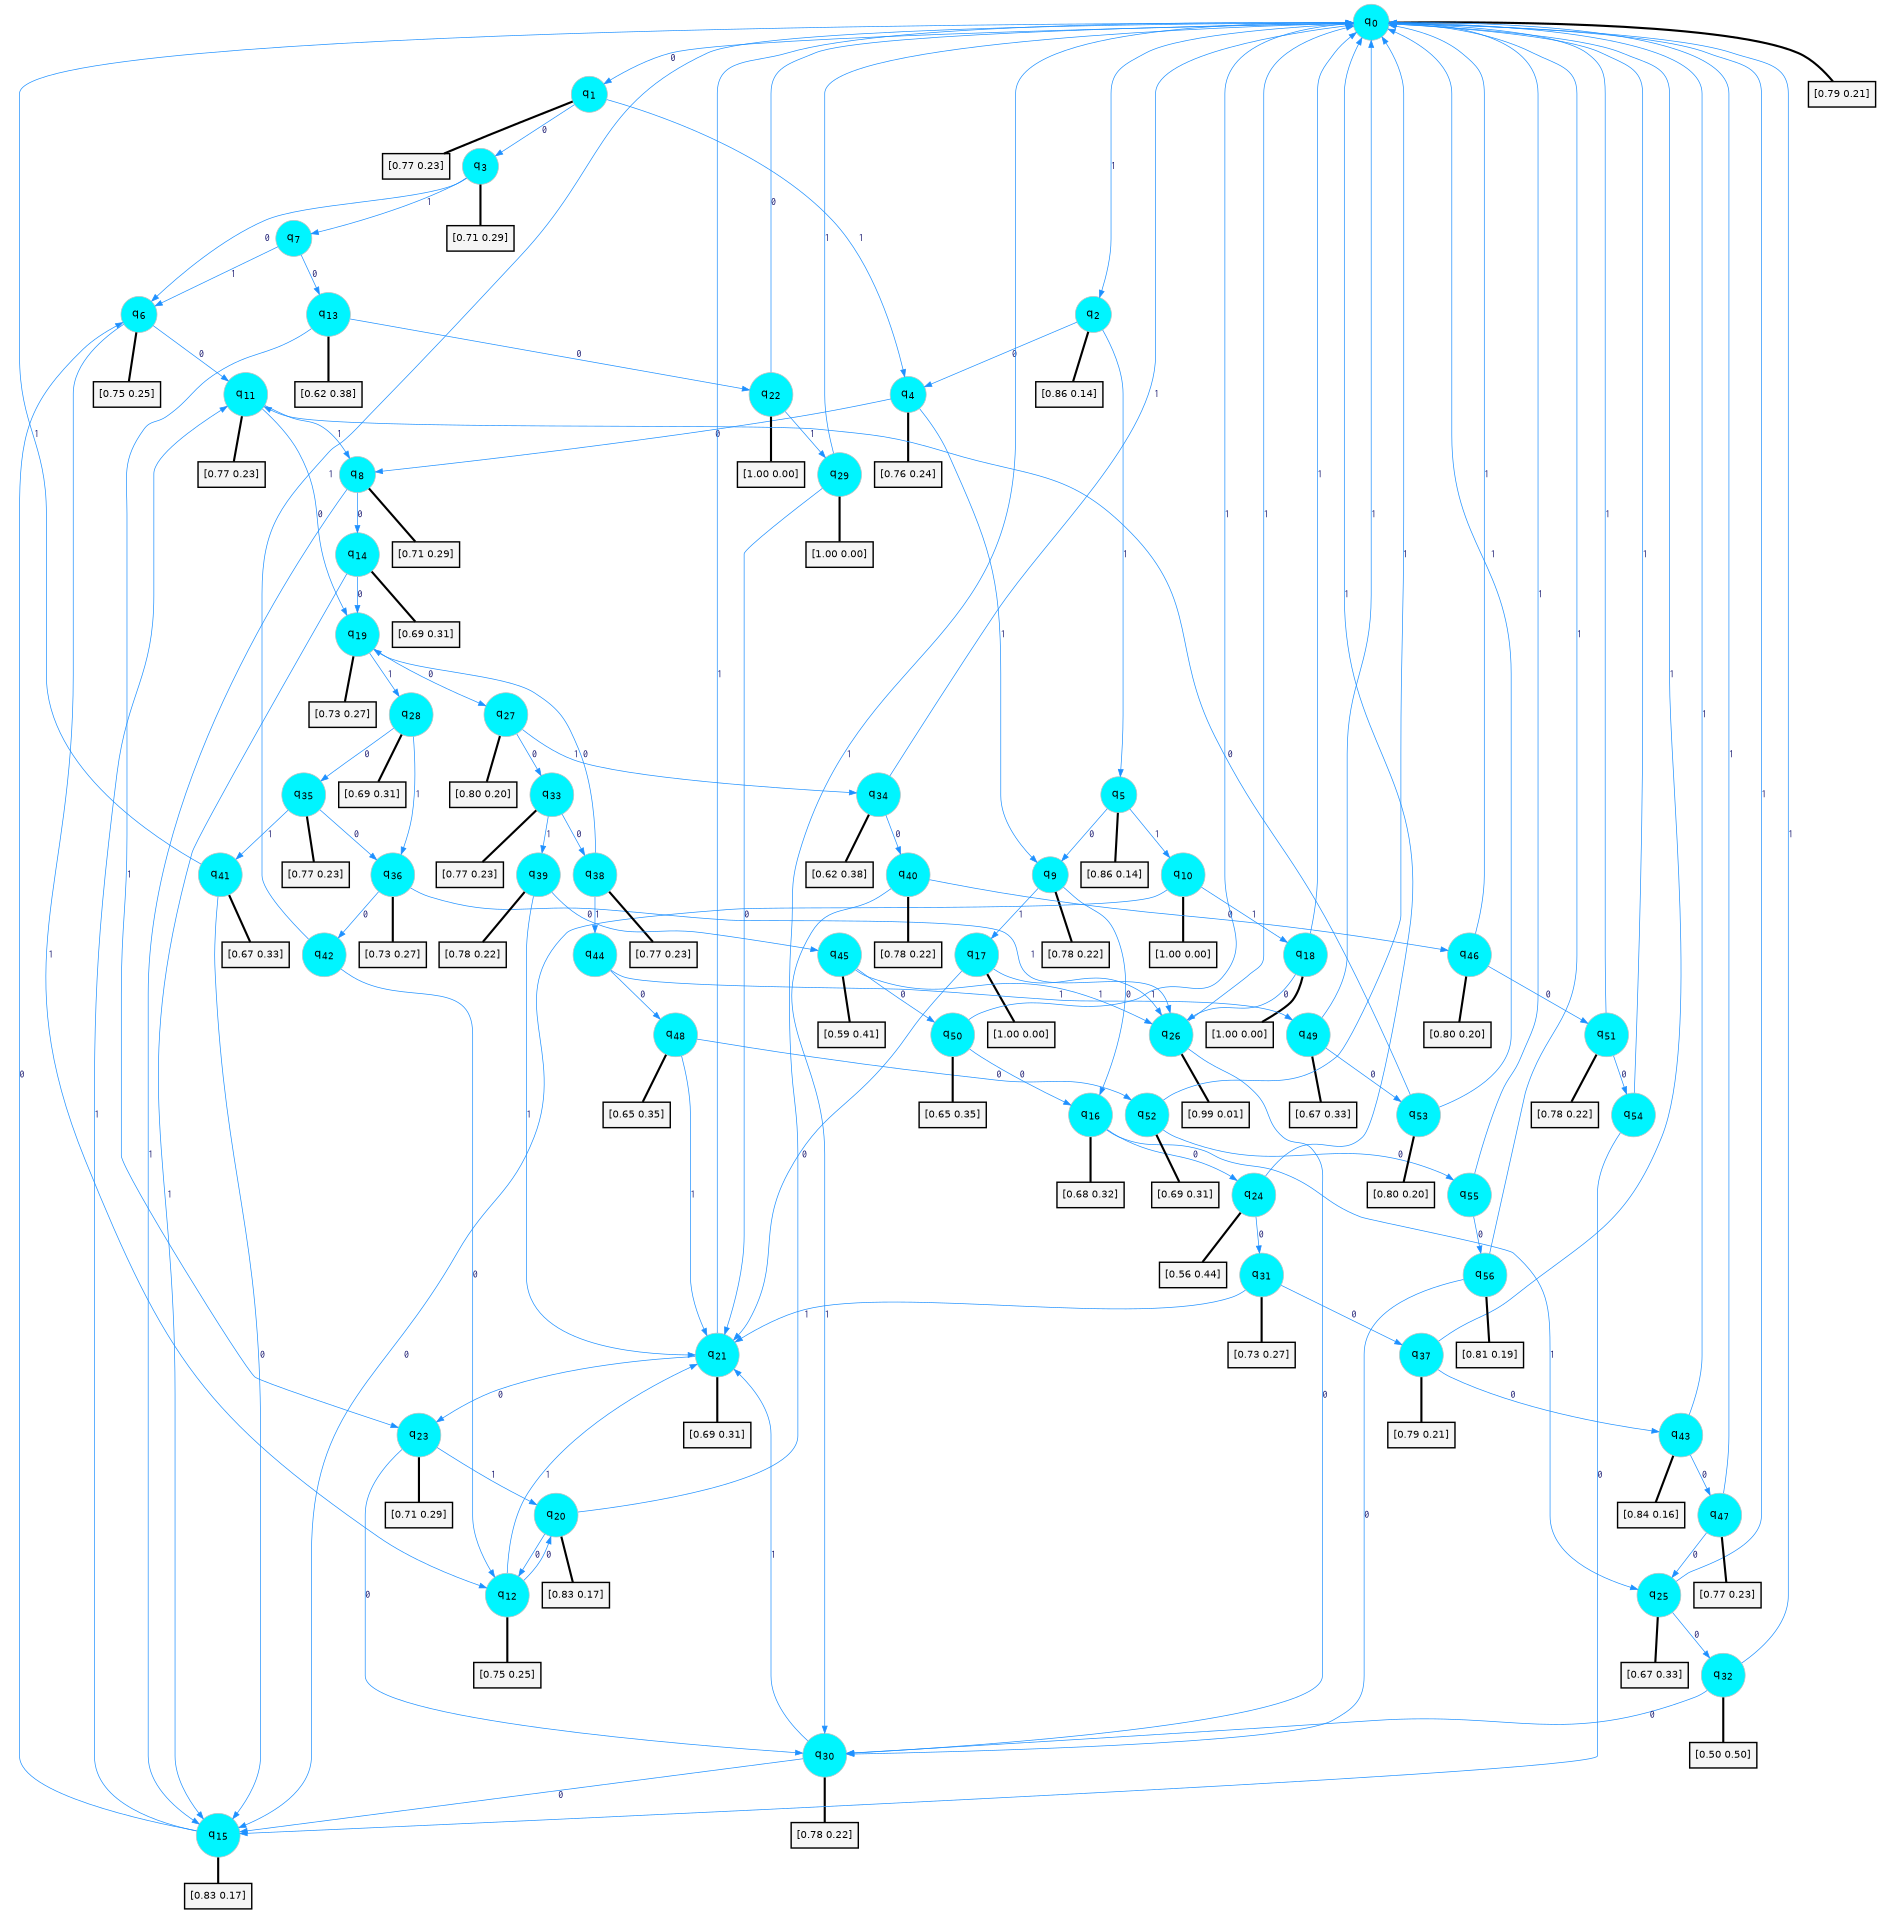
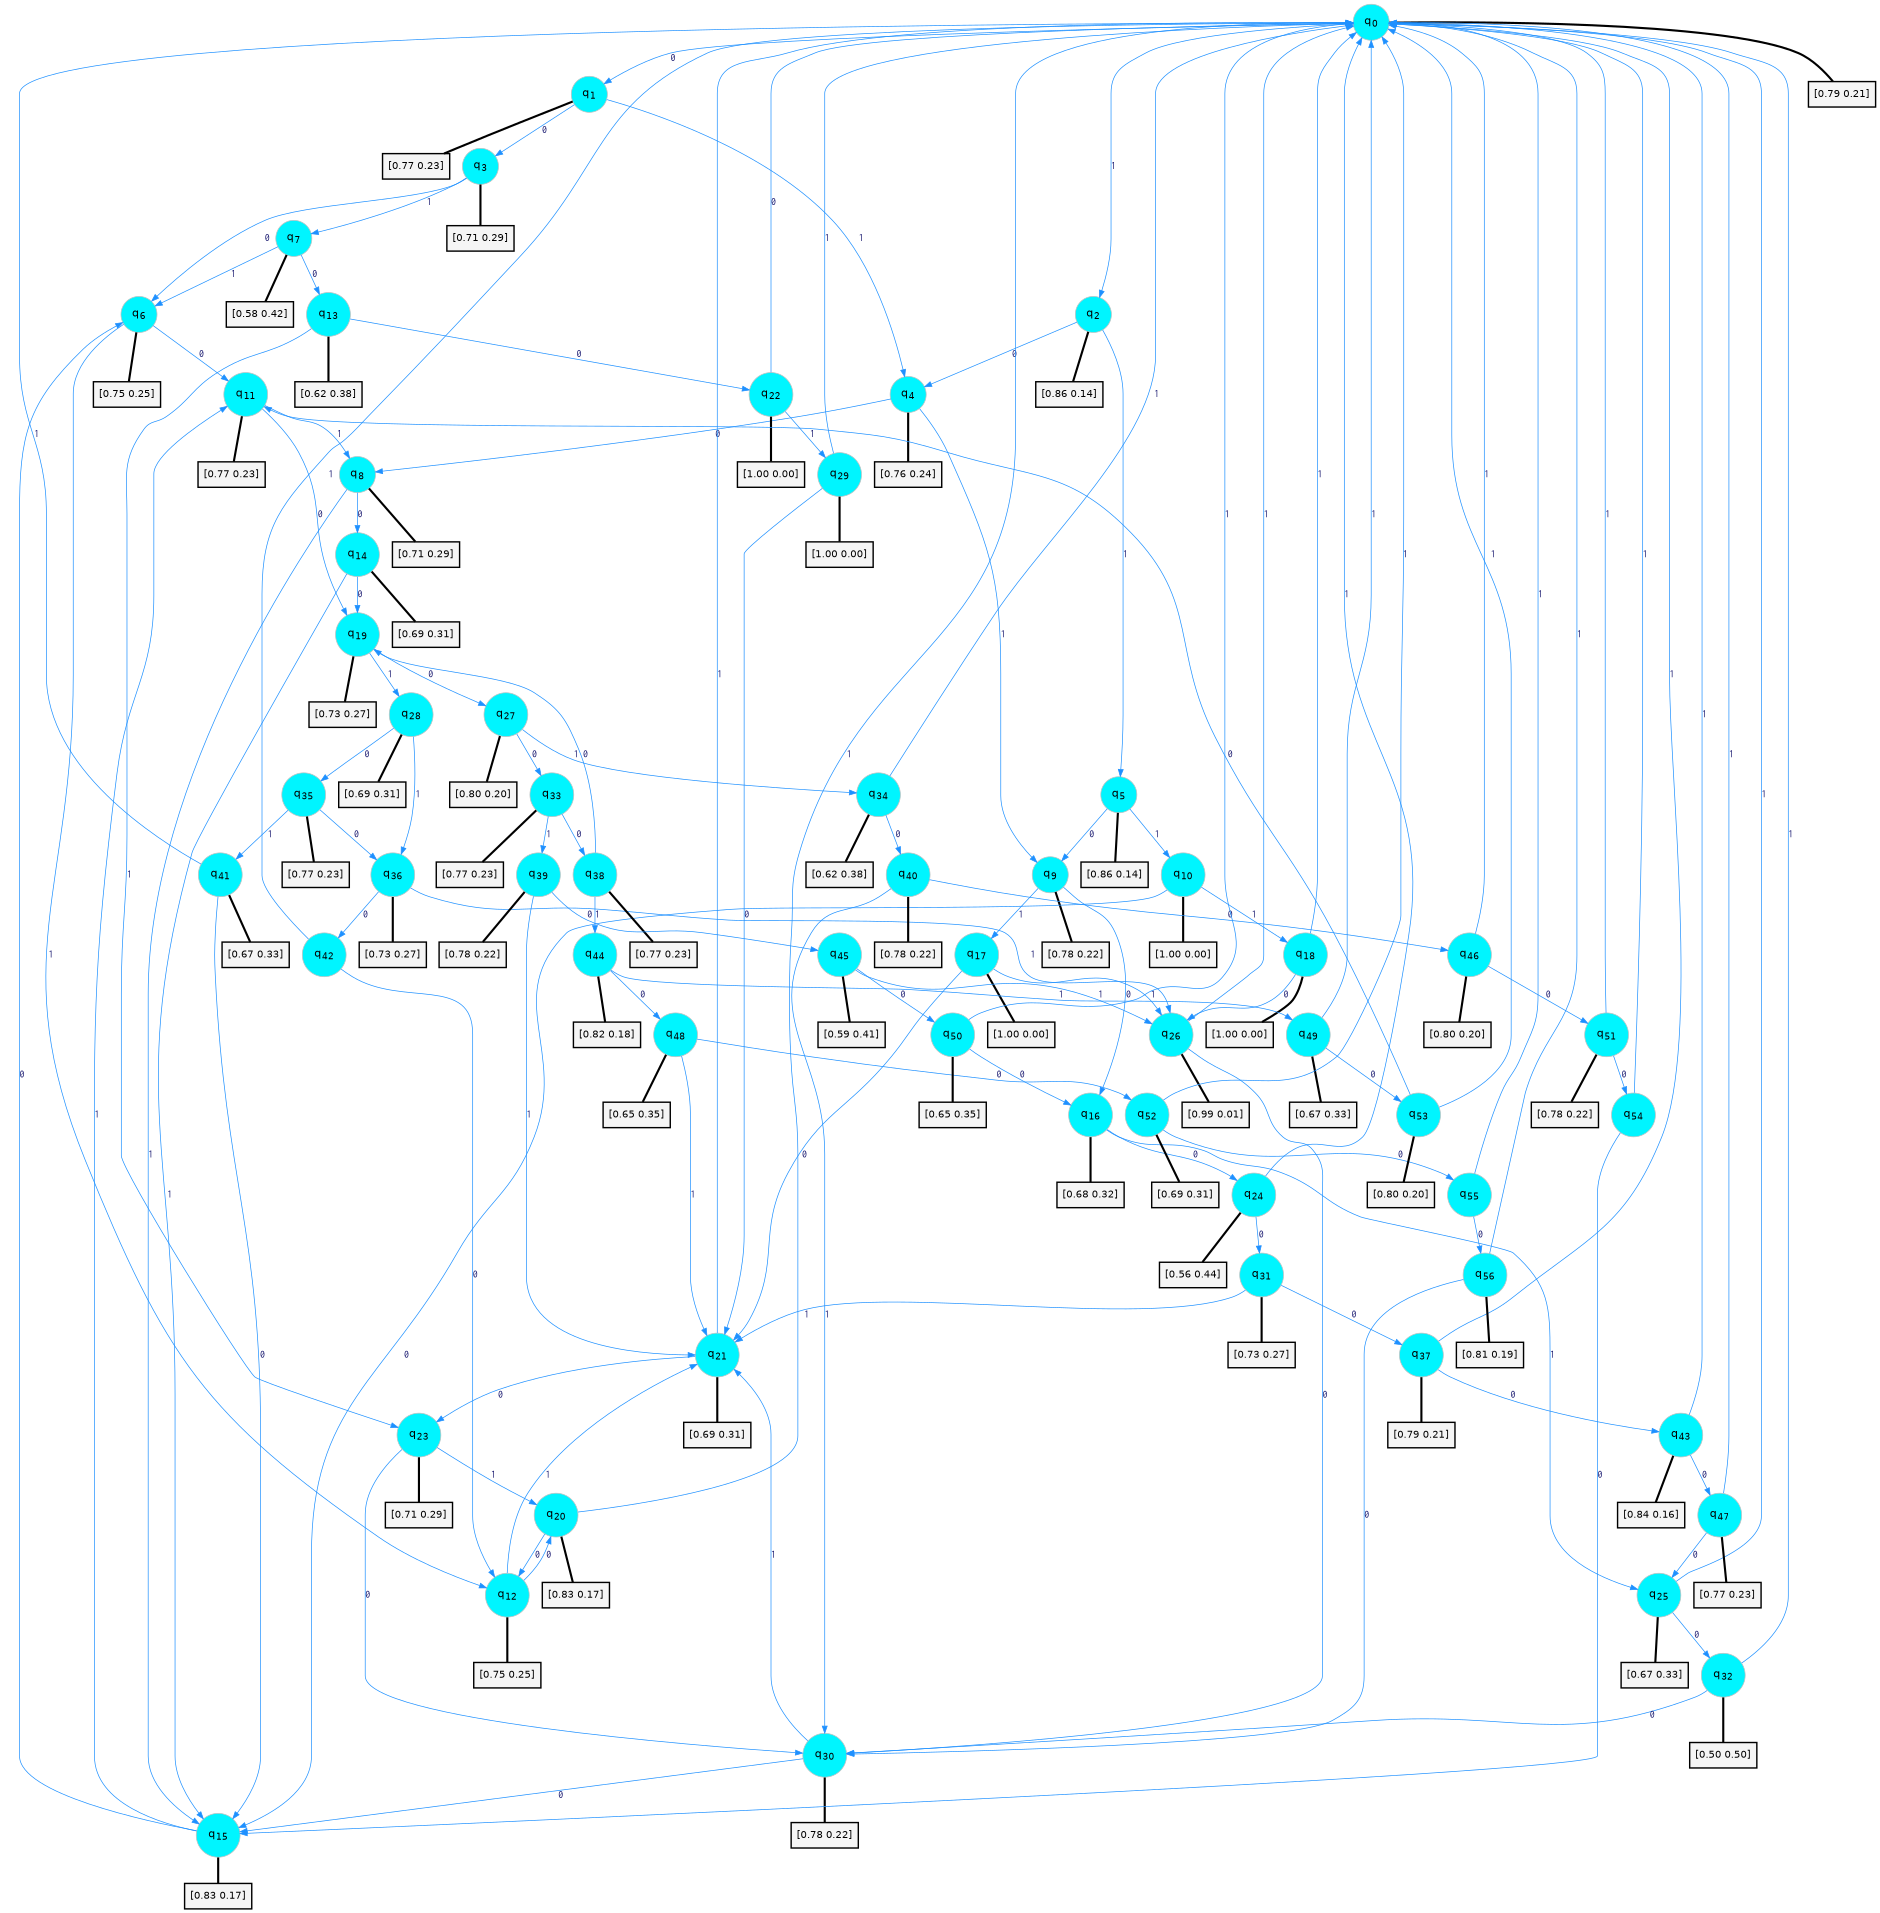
node "[0.58 0.42]": added
node "[0.82 0.18]": added
